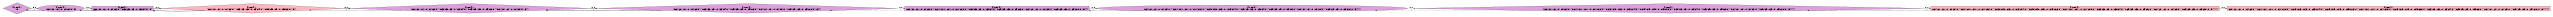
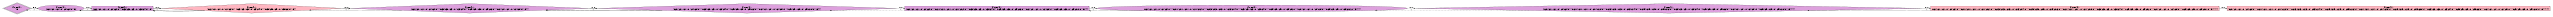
edge "{(1,#1)} ⊢ ($&1.(&1'<&1>.0 | &1(&2).0) | P)" -> "{(1,#1)} ⊢ P": style bold -> dashed
